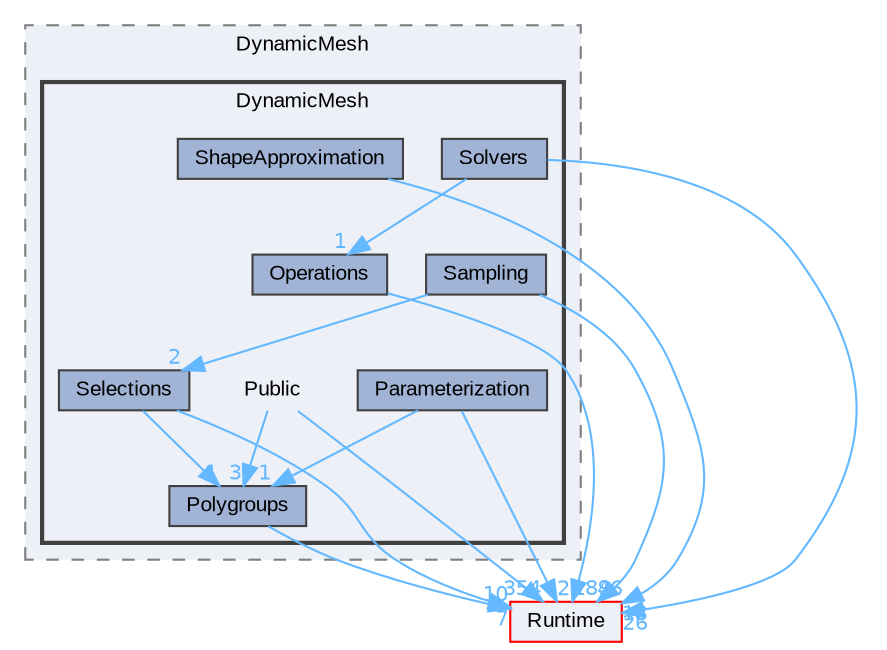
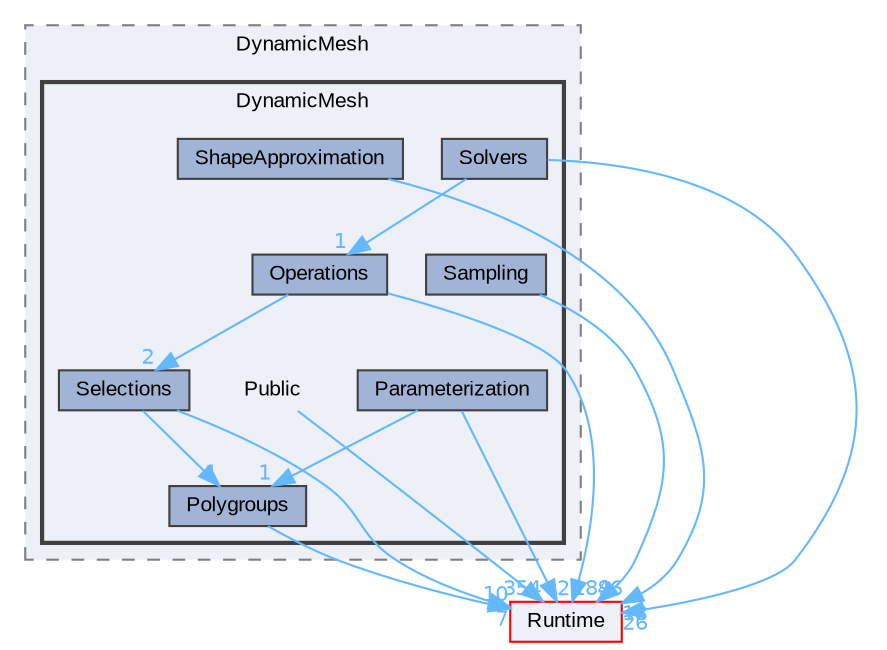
edge "Sampling" -> "Selections": now "Operations" -> "Selections"
edge "Public" -> "Polygroups": removed
